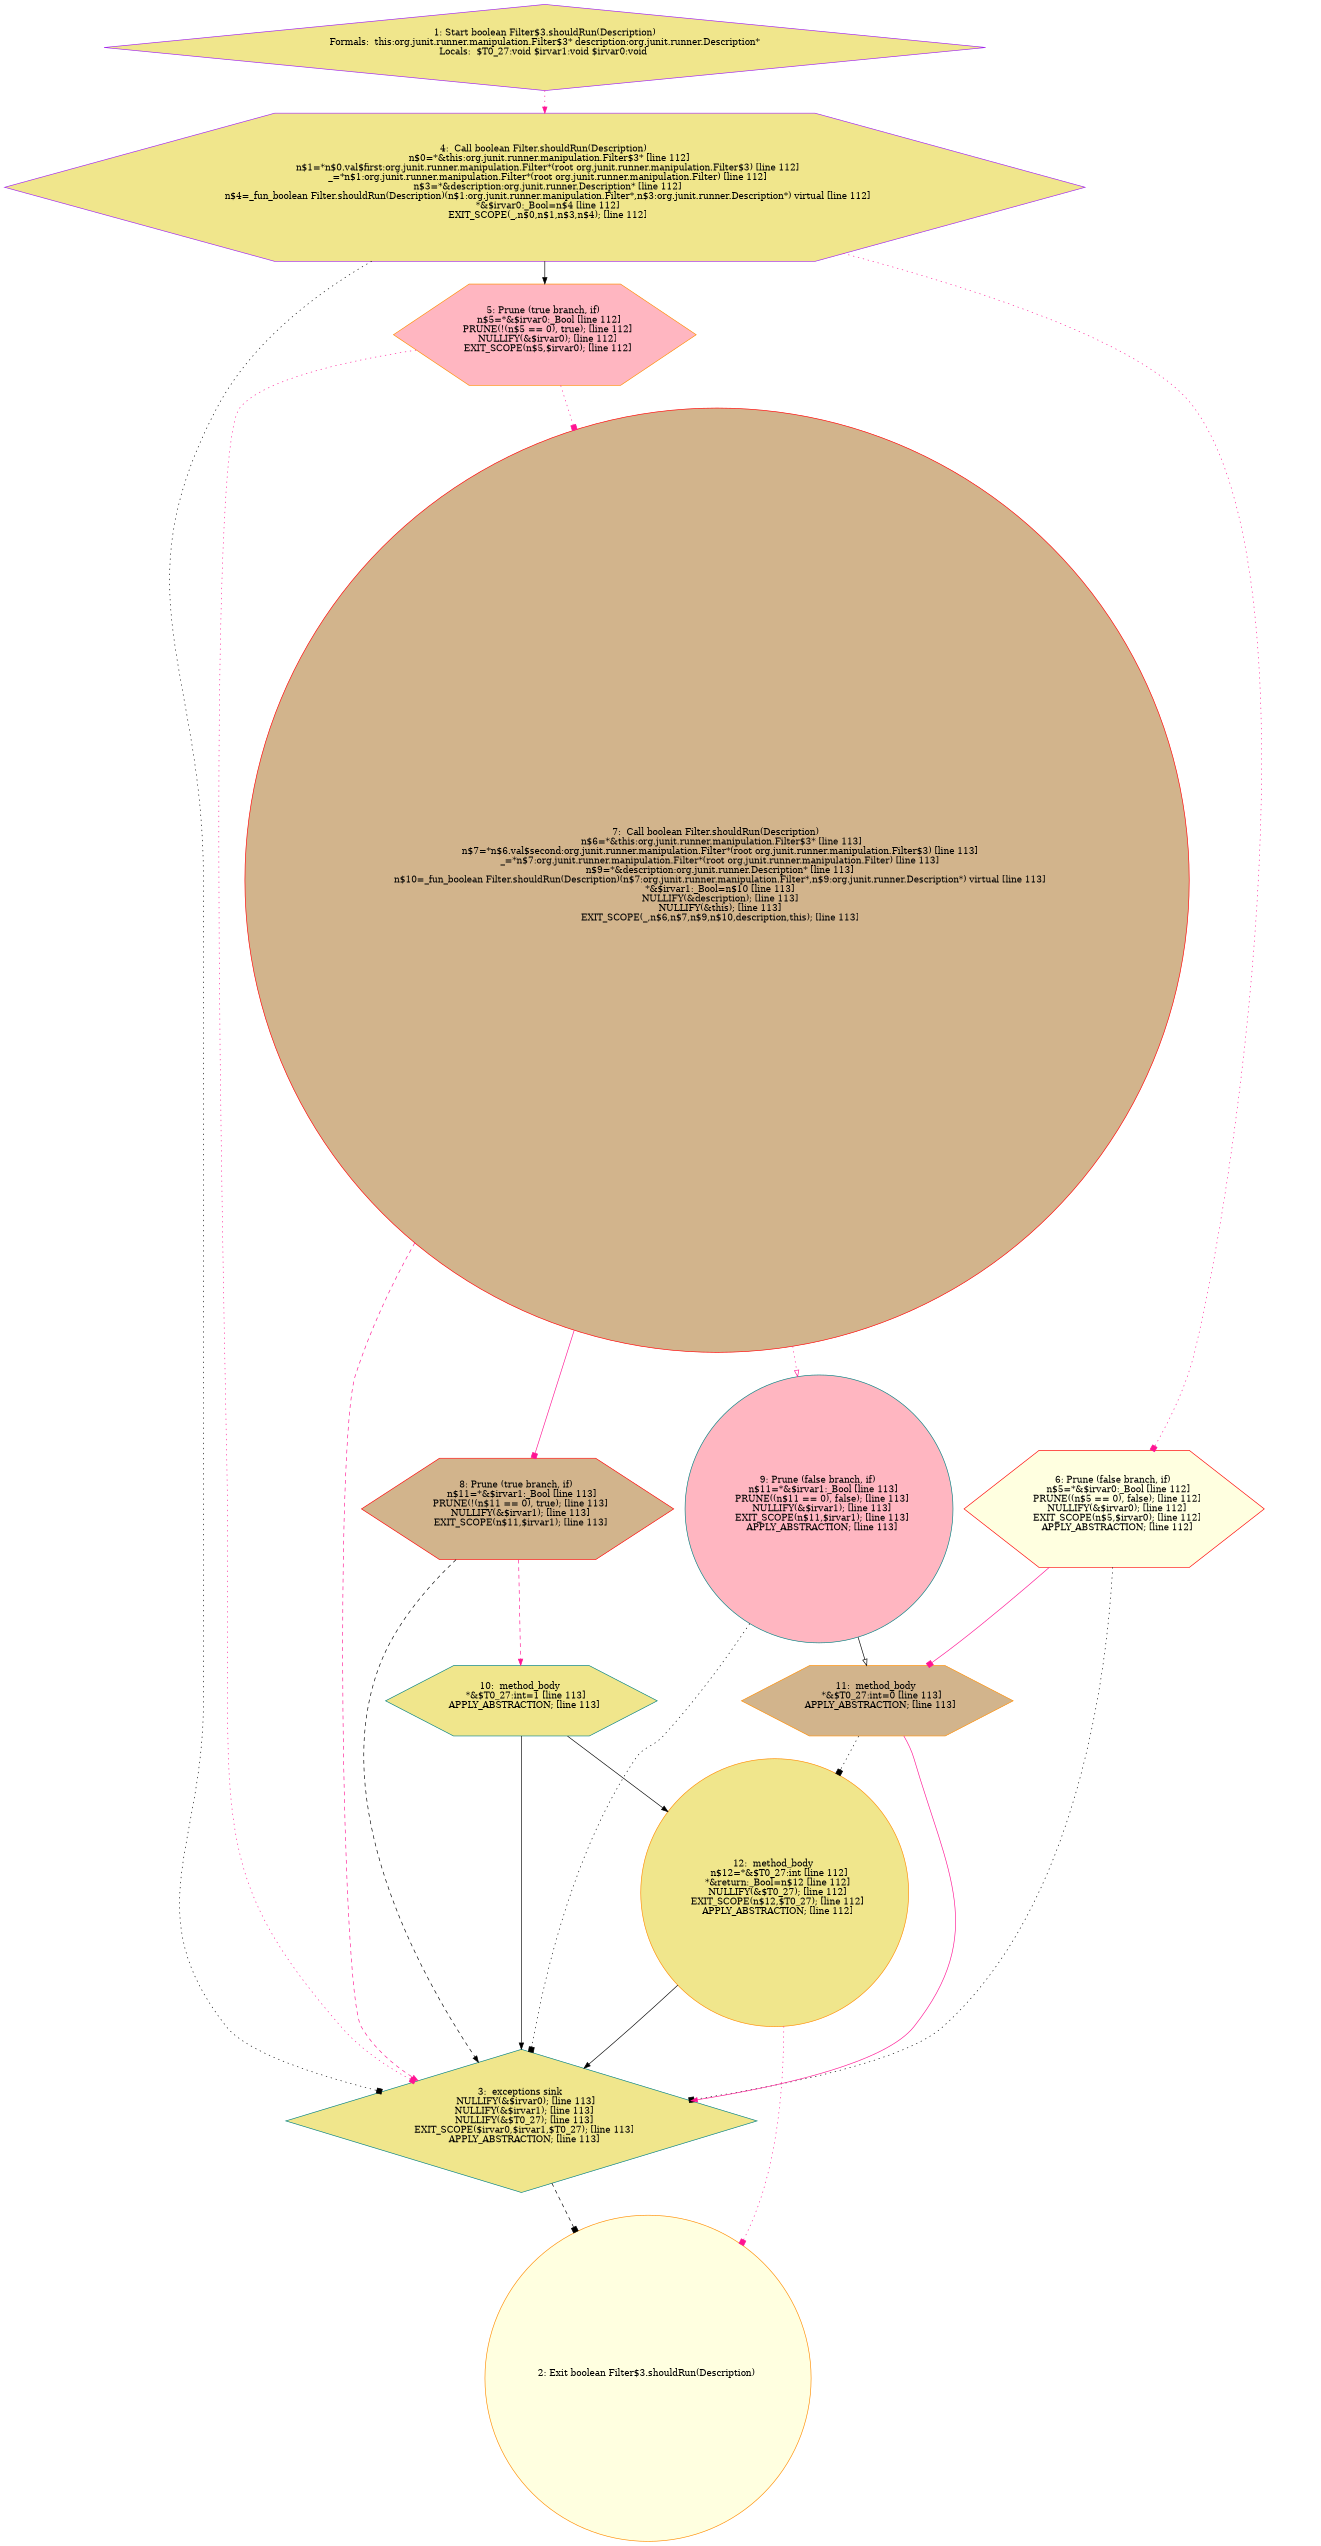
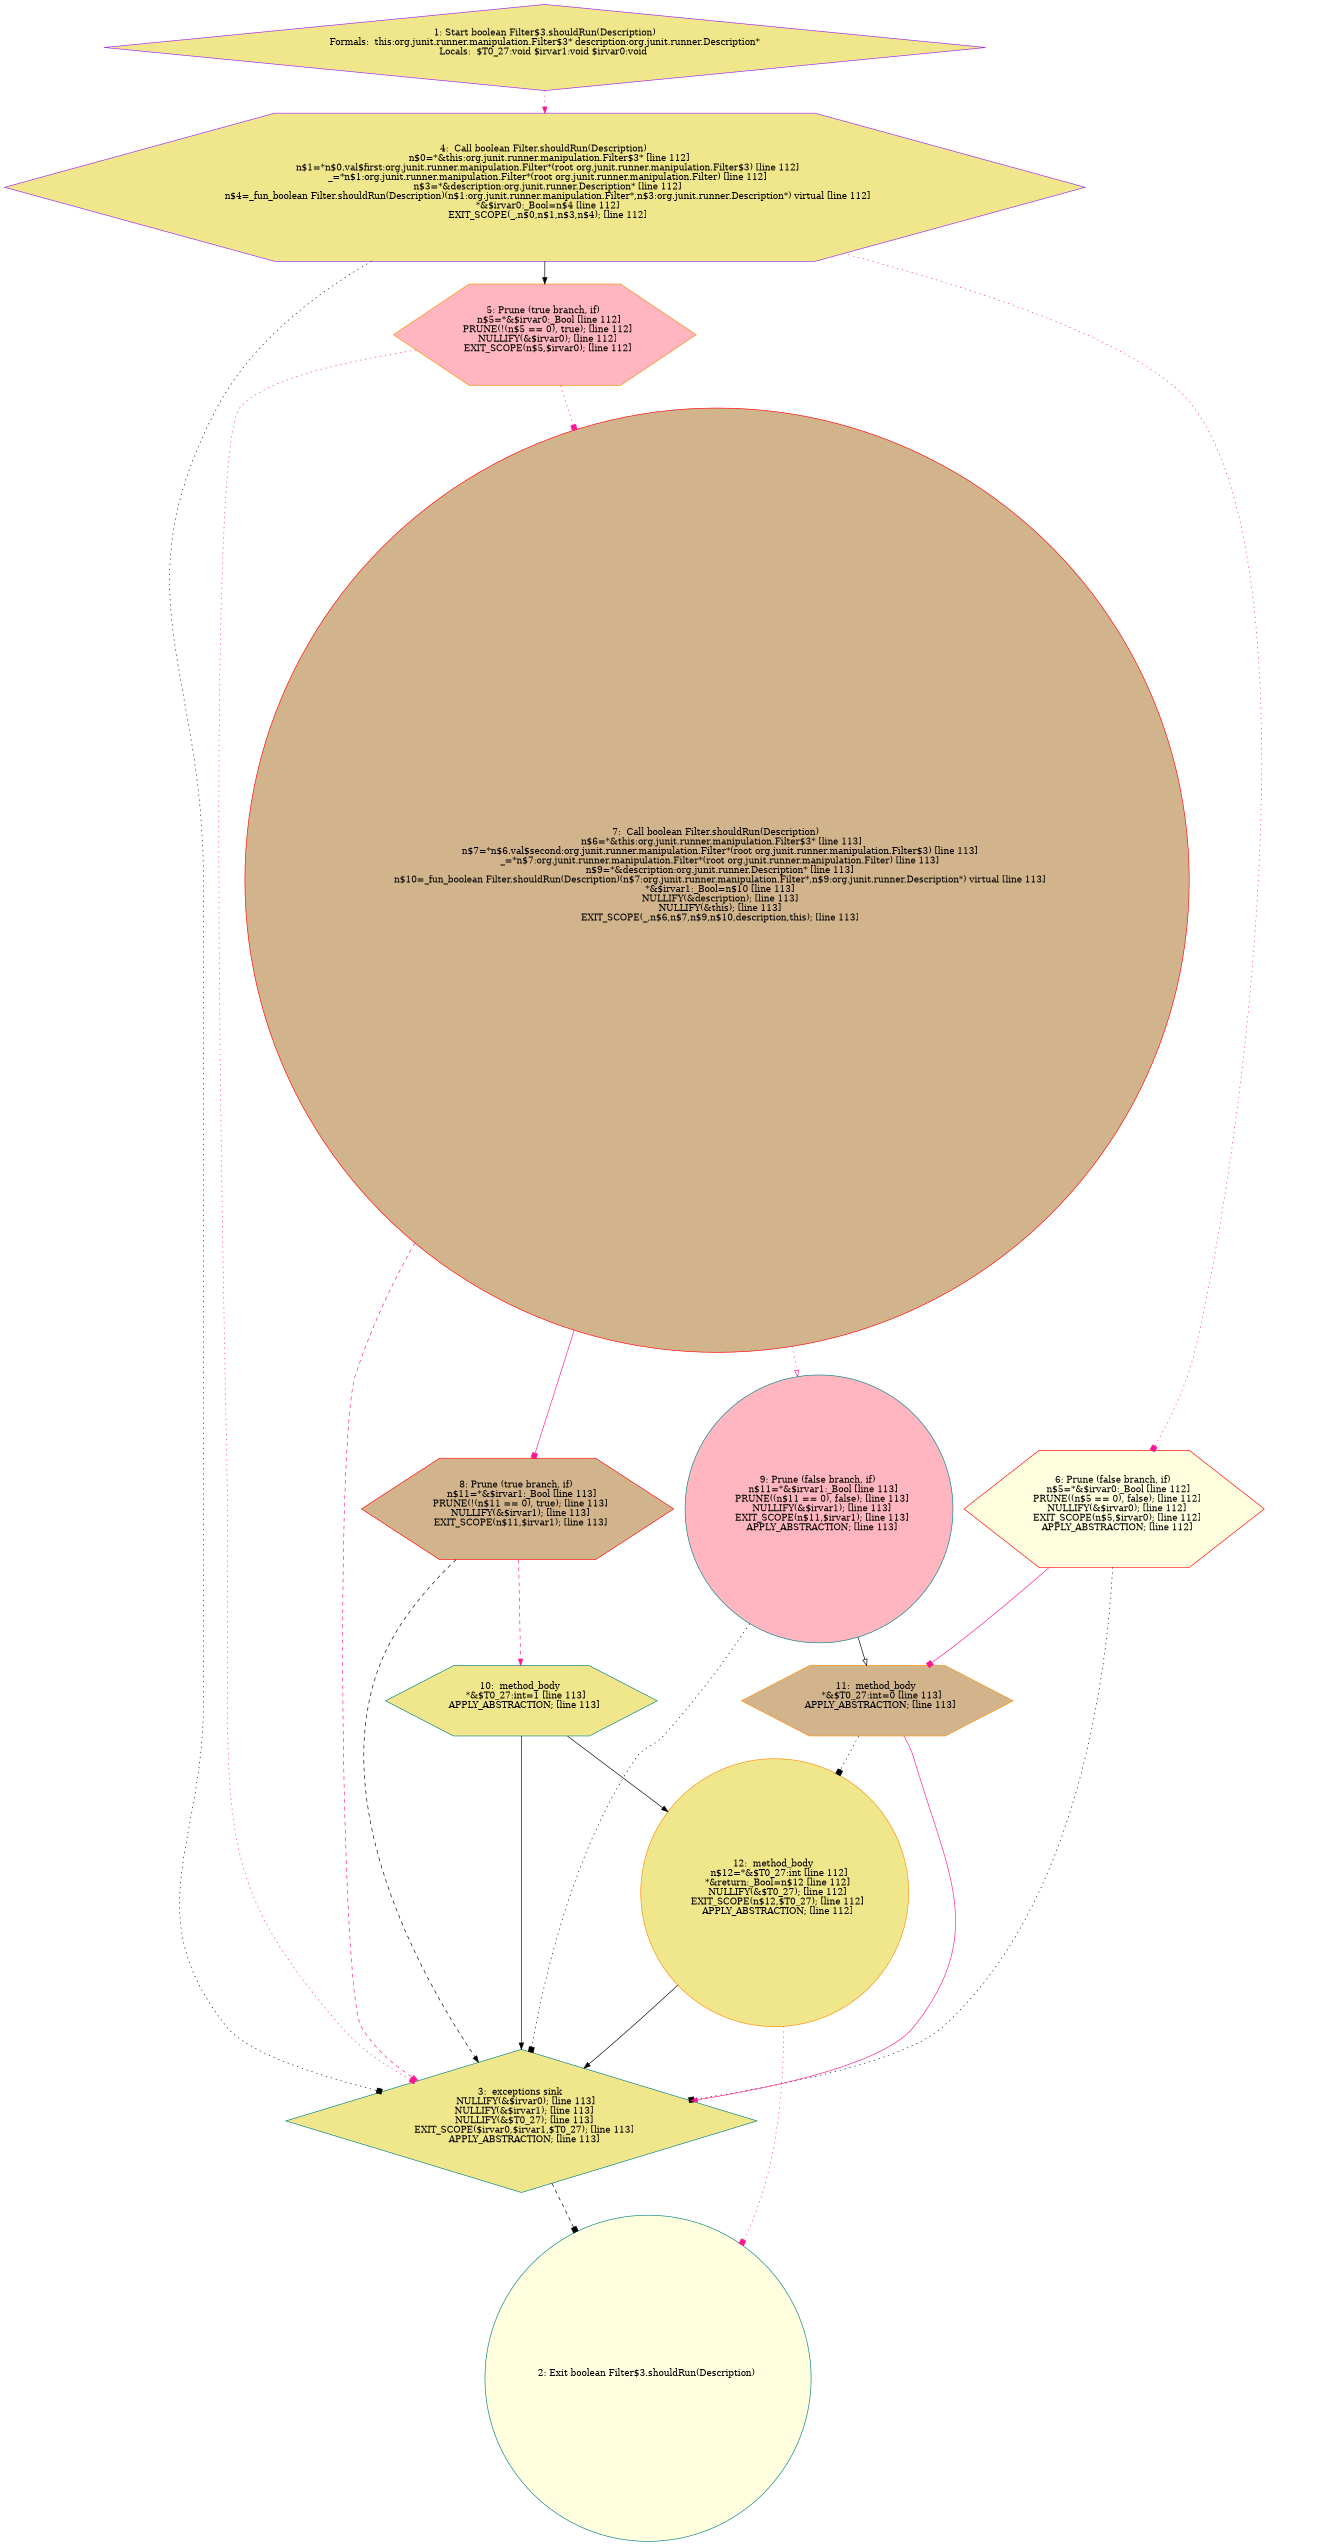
node "2: Exit boolean Filter$3.shouldRun(Description)": color darkorange -> teal
